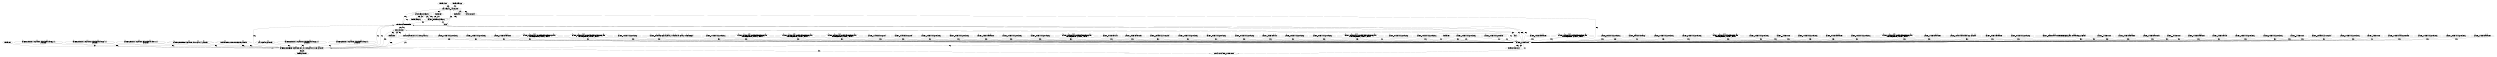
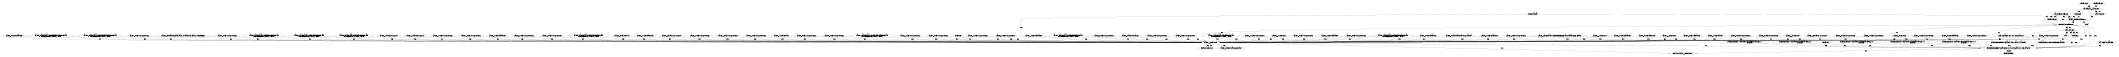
node "(Identifier,false)": label "(Identifier,false)" -> "(Identifier,paramData)"
edge "(Call,eRet = set_buffer_req(buffer_prop))" -> "(Call,set_buffer_req(buffer_prop))": removed, label "CFG:"
edge "(Call,eRet = OMX_ErrorInvalidComponentName)" -> "(Call,eRet != OMX_ErrorNone)": reversed
node "(ControlStructure,if (eRet != OMX_ErrorNone))": label "(ControlStructure,if (eRet != OMX_ErrorNone))" -> "(ControlStructure,if (get != OMX_ErrorNone))"
